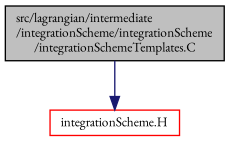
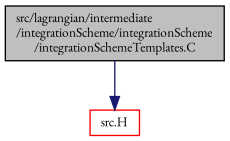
node "integrationScheme.H": label "integrationScheme.H" -> "src.H"
